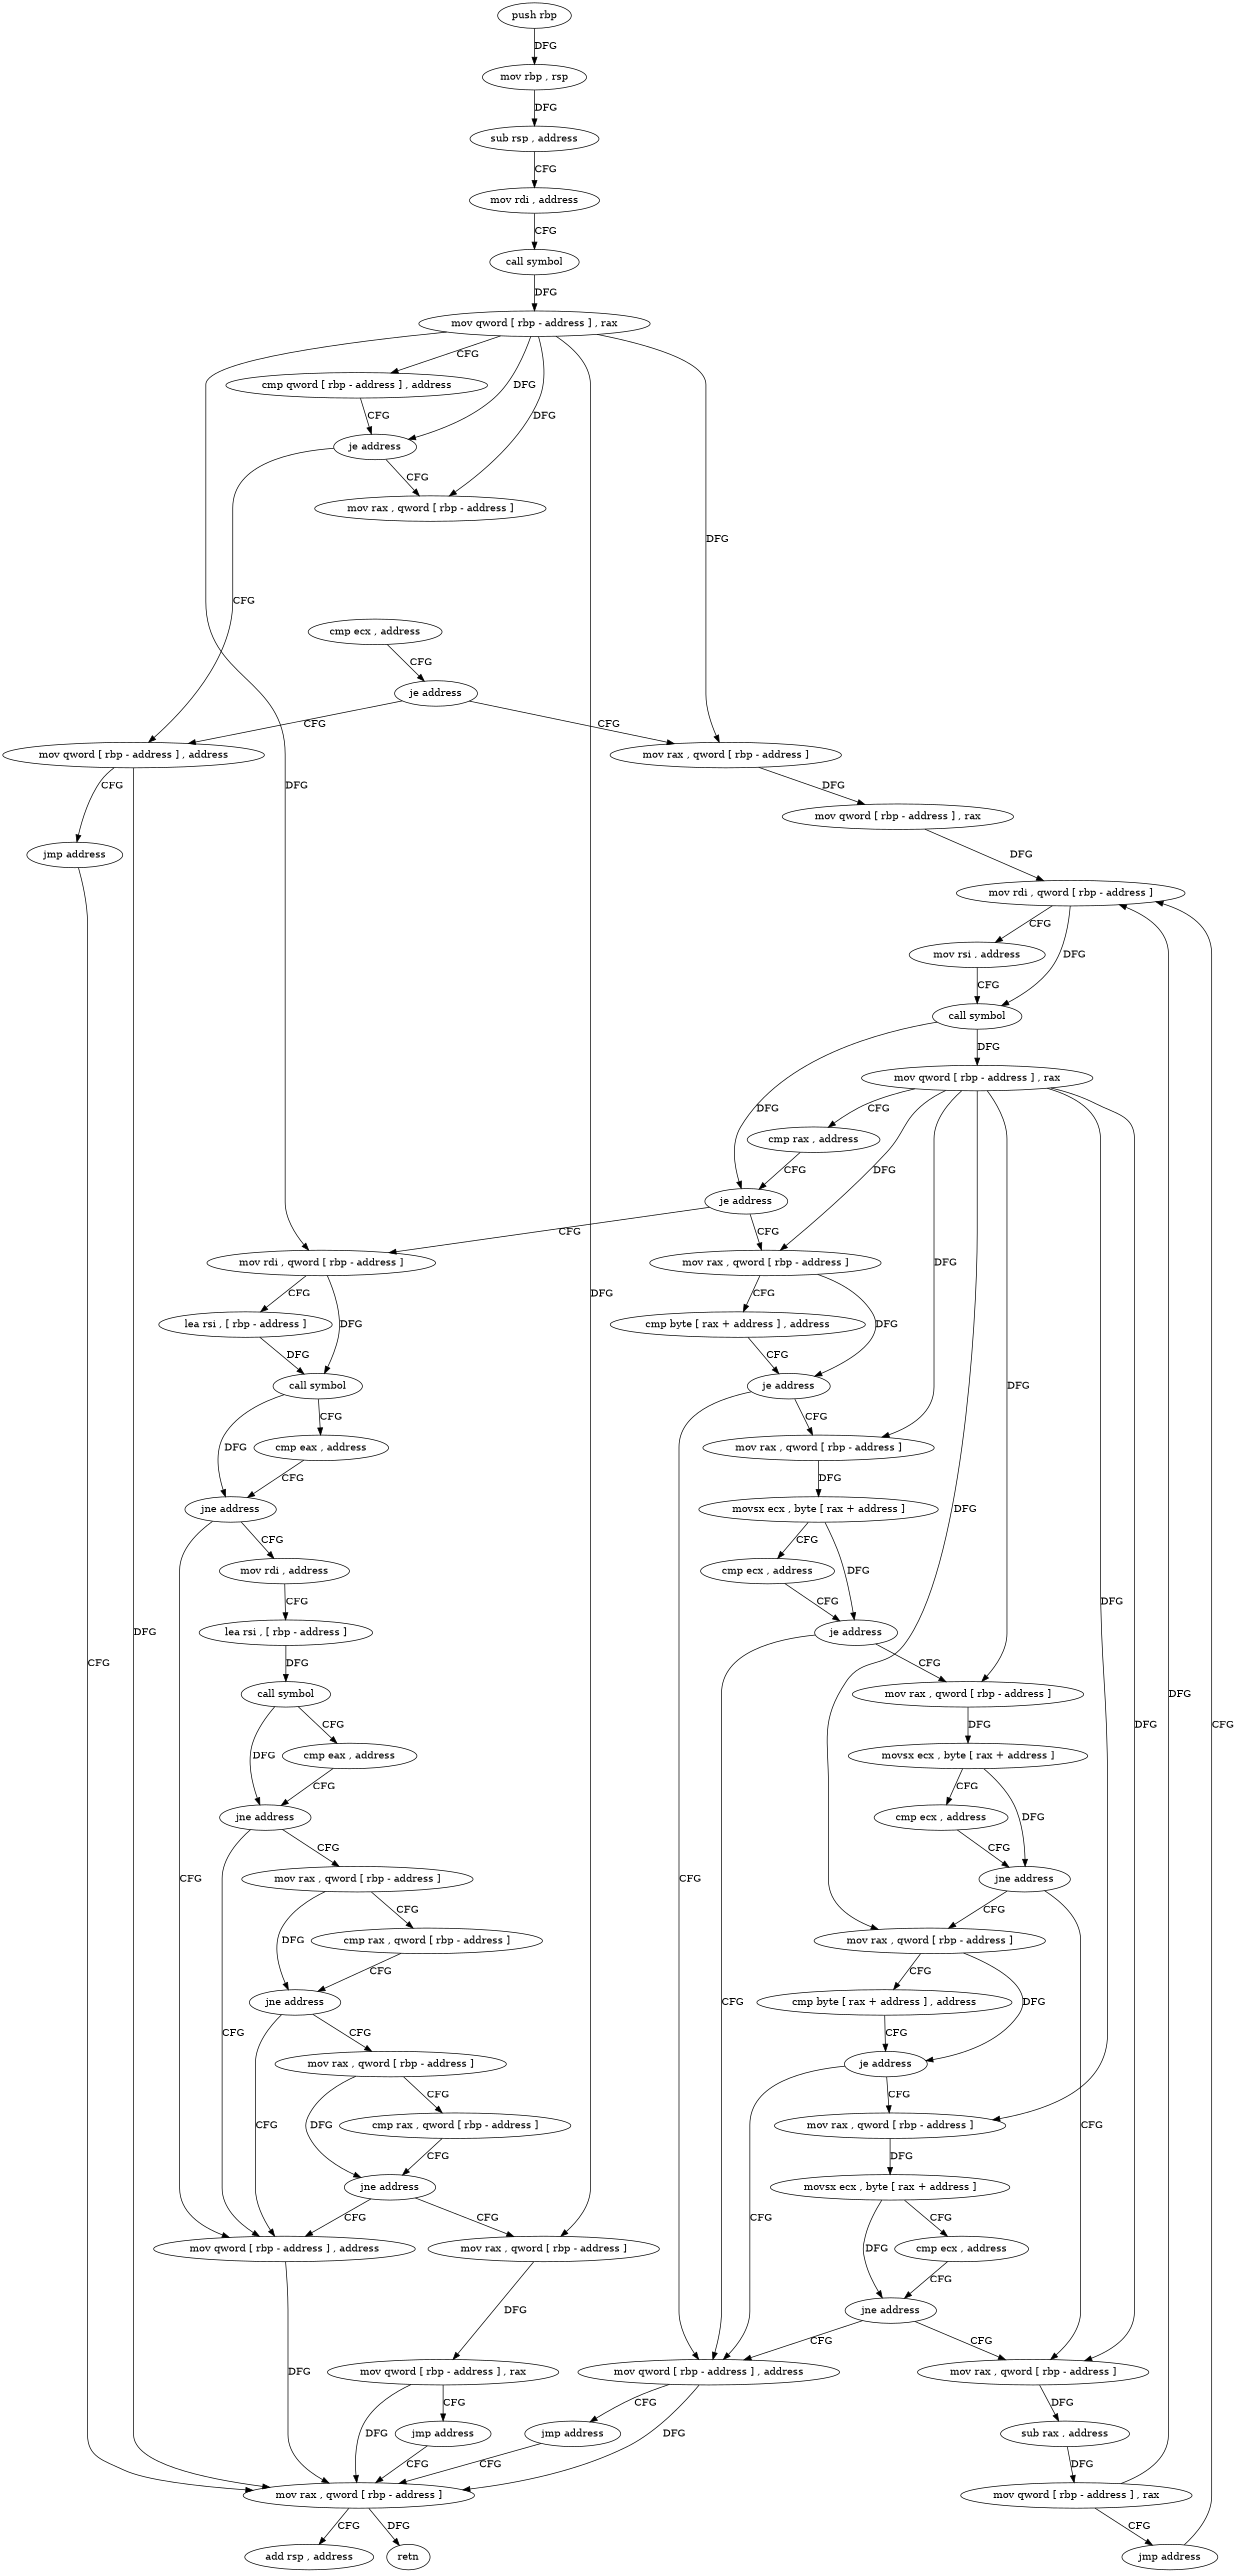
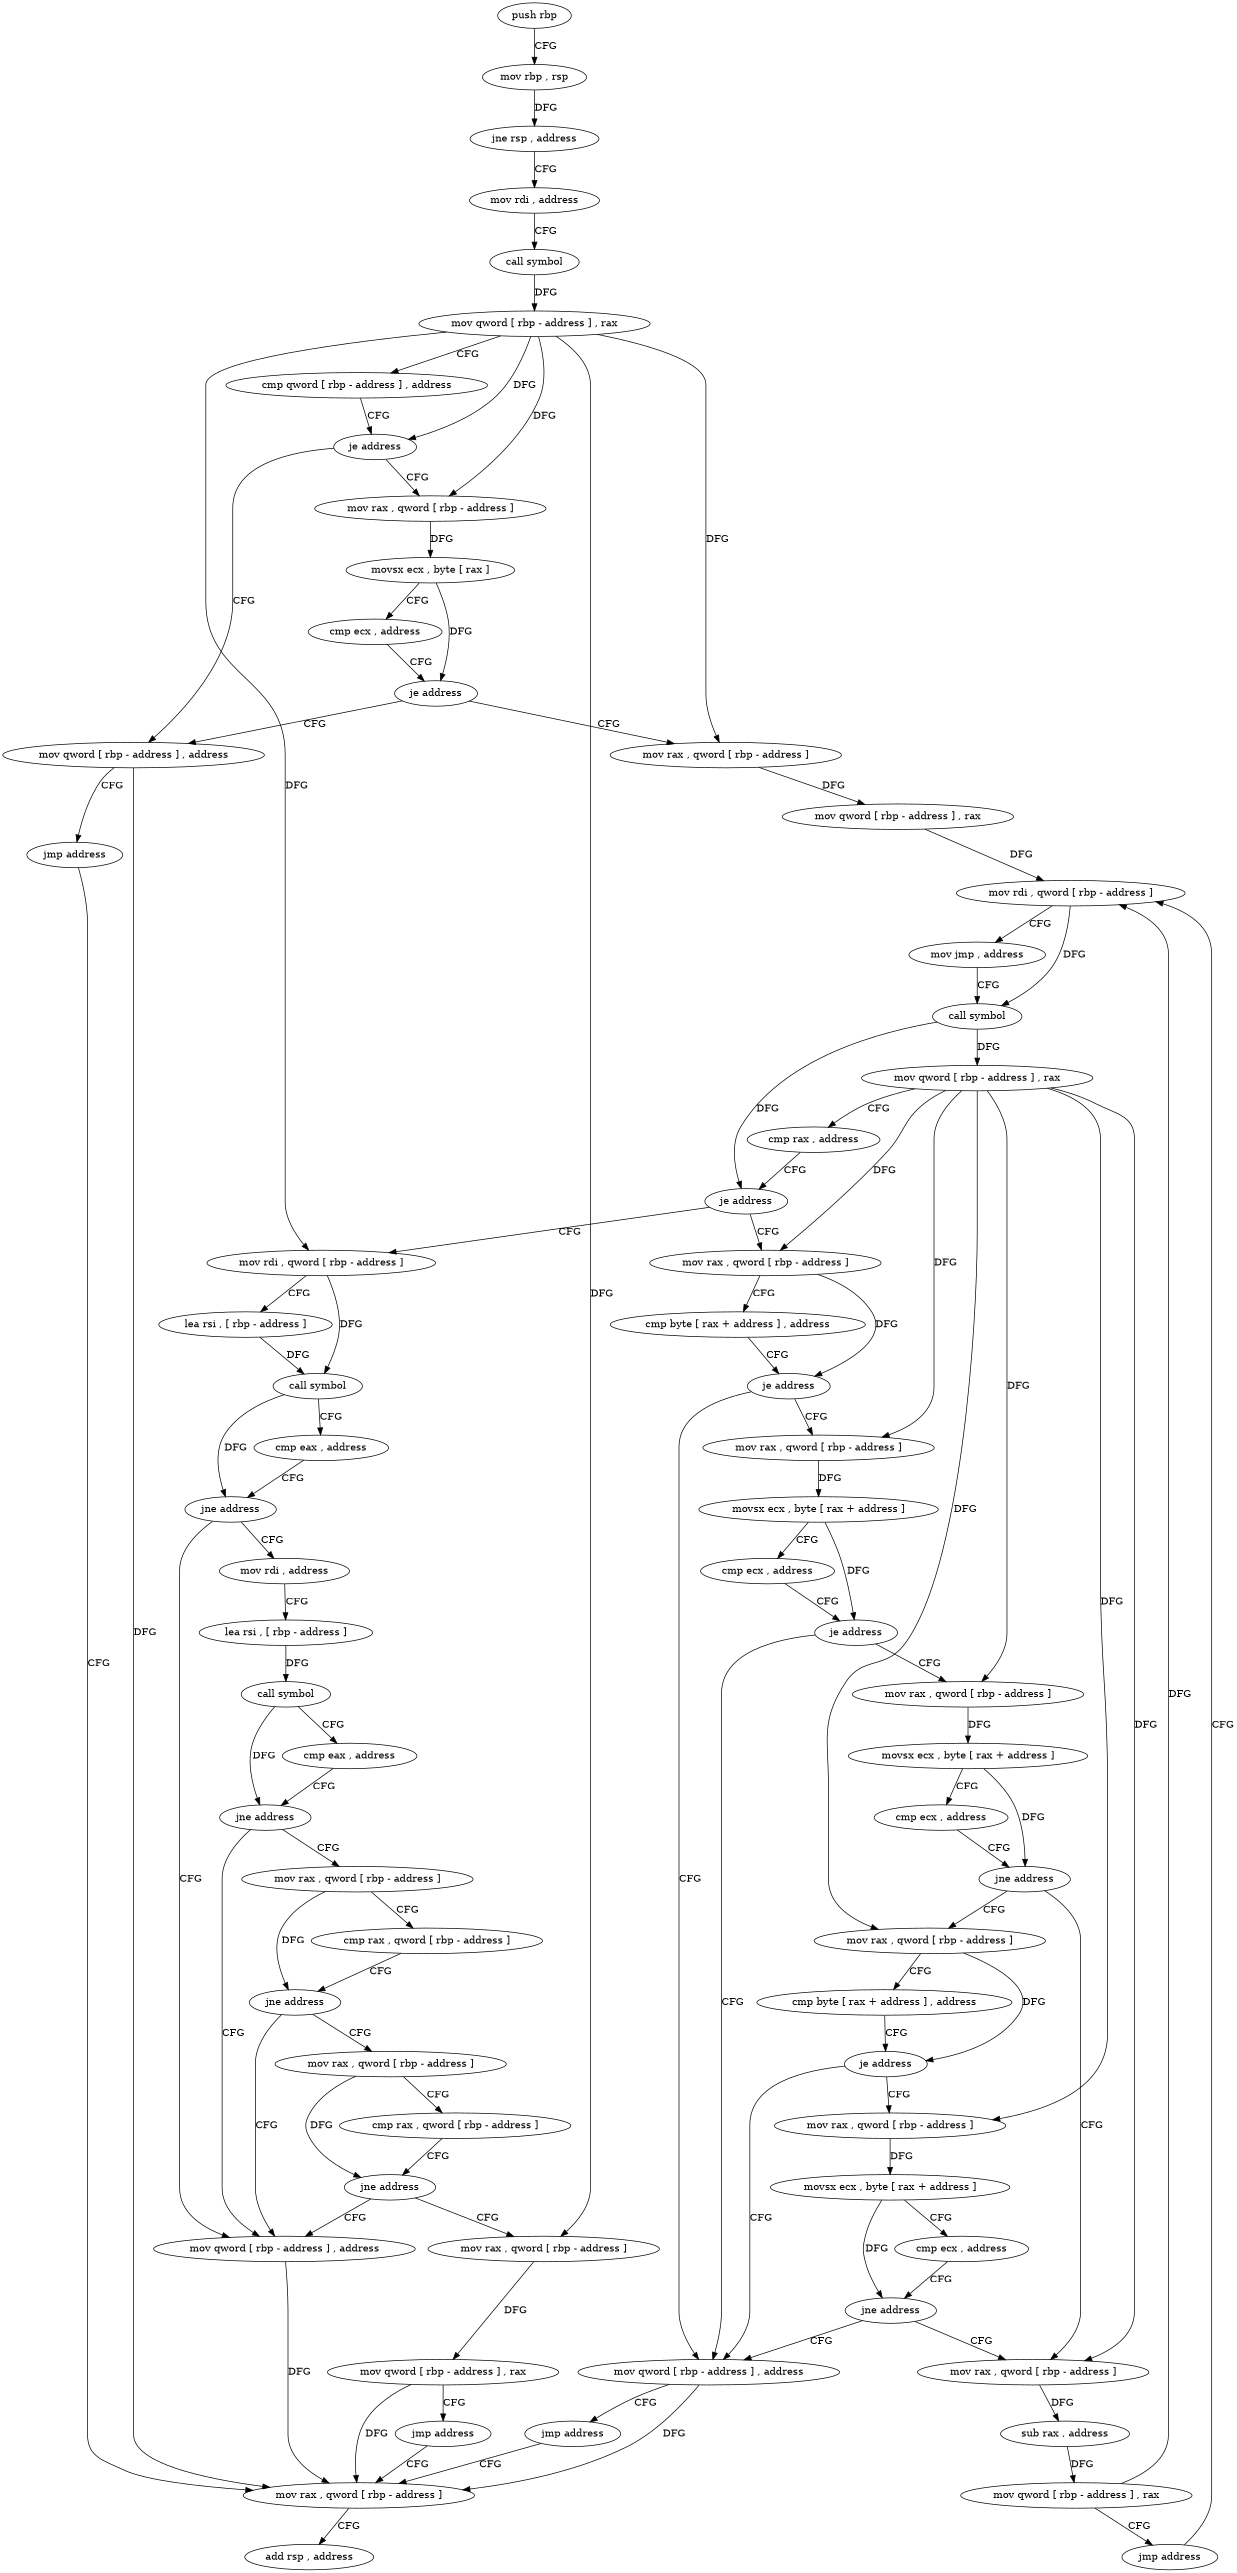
edge "push rbp" -> "mov rbp , rsp": label "DFG" -> "CFG"
node "sub rsp , address": label "sub rsp , address" -> "jne rsp , address"
node "movsx ecx , byte [ rax ]": added
node "mov rsi , address": label "mov rsi , address" -> "mov jmp , address"
node "retn": removed
